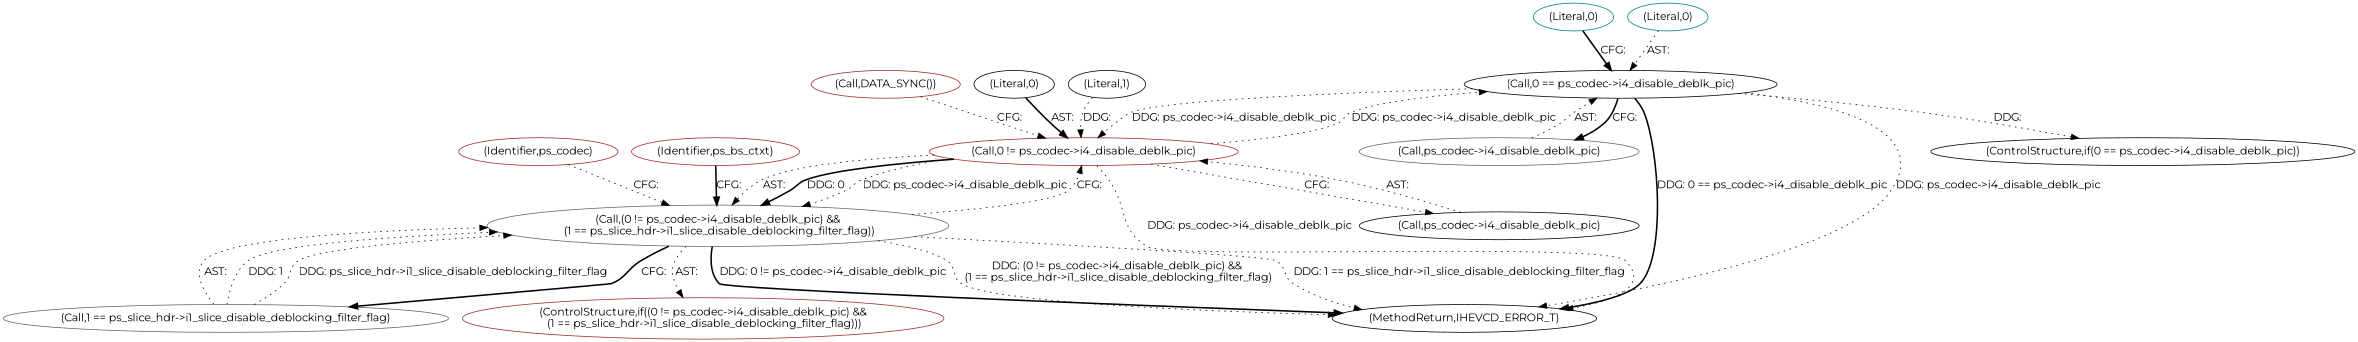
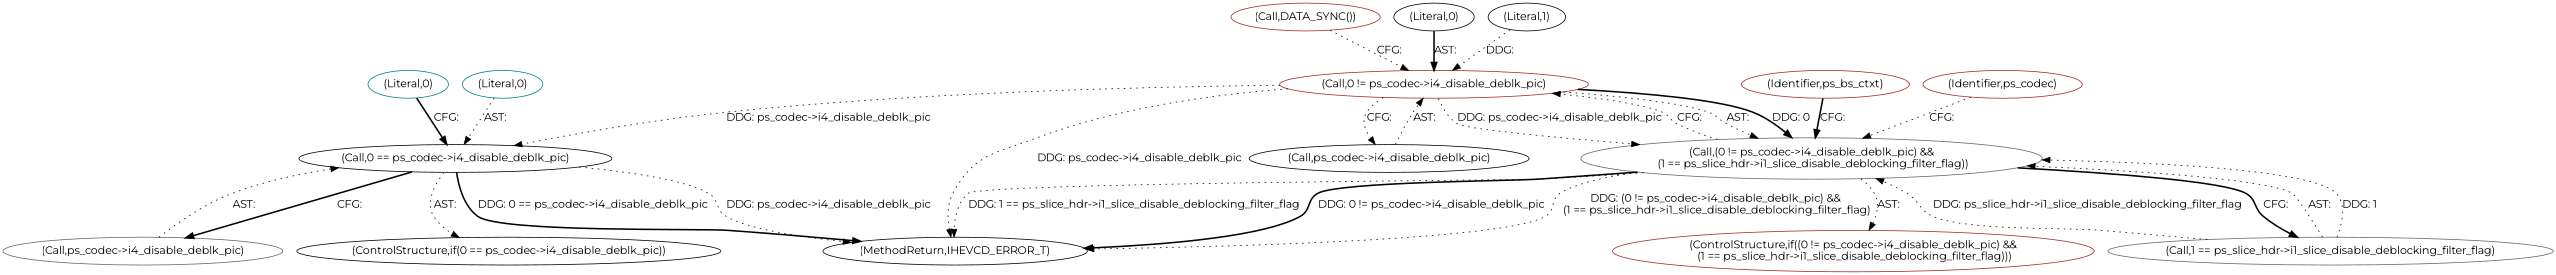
edge "(Call,0 == ps_codec->i4_disable_deblk_pic)" -> "(Call,0 != ps_codec->i4_disable_deblk_pic)": removed, label "DDG: ps_codec->i4_disable_deblk_pic"
edge "(Call,0 == ps_codec->i4_disable_deblk_pic)" -> "(ControlStructure,if(0 == ps_codec->i4_disable_deblk_pic))": label "DDG: " -> "AST: "
